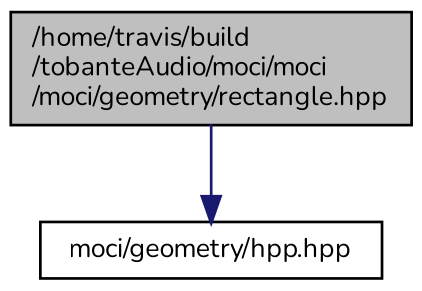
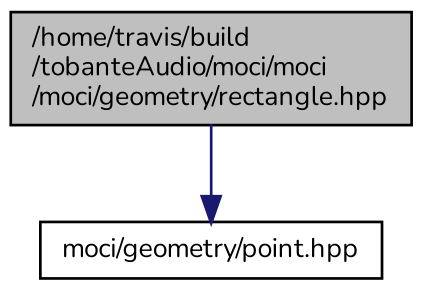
node "moci/geometry/hpp.hpp": label "moci/geometry/hpp.hpp" -> "moci/geometry/point.hpp"
